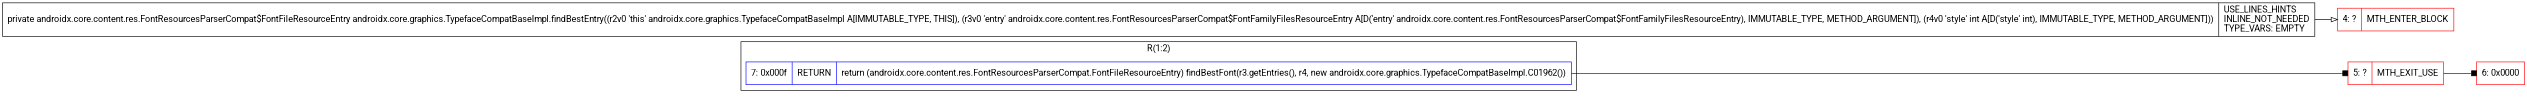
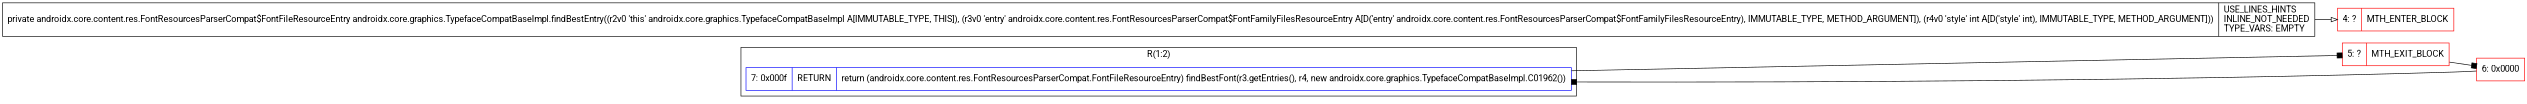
node "5: ?": text "MTH_EXIT_USE" -> "MTH_EXIT_BLOCK"
edge "6: 0x0000" -> "7: 0x000f": added
